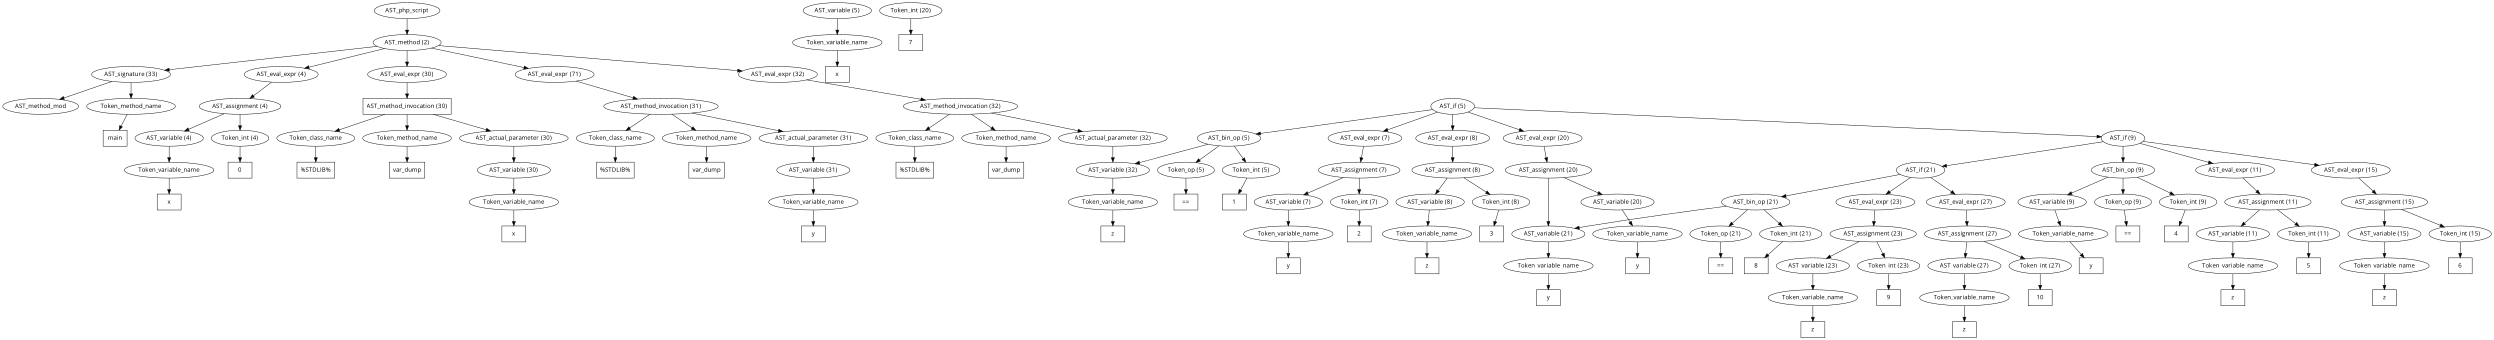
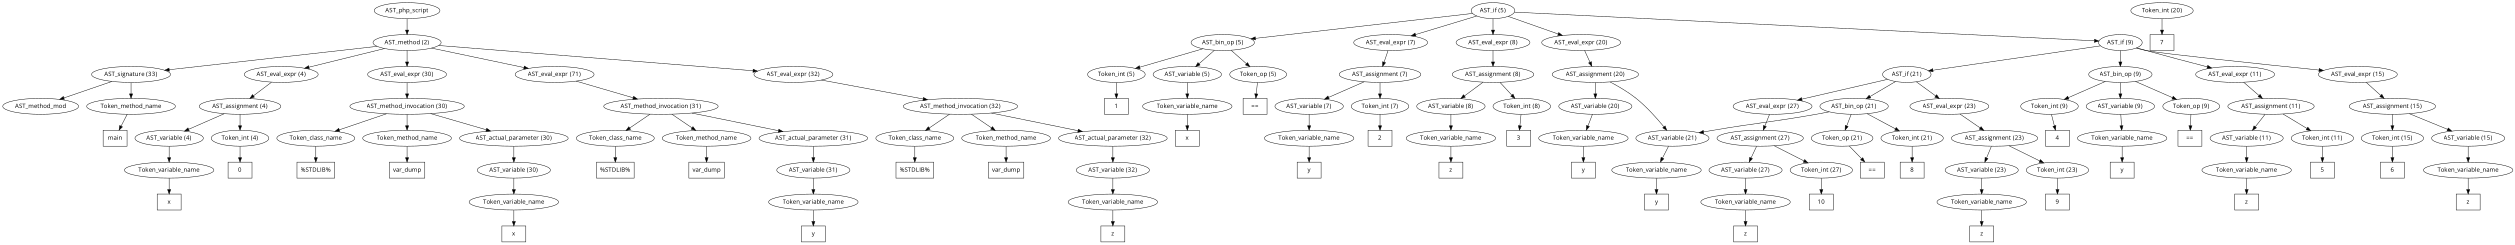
node "AST_method_invocation (30)": shape box -> ellipse
edge "AST_bin_op (5)" -> "AST_variable (32)": now "AST_bin_op (5)" -> "AST_variable (5)"
